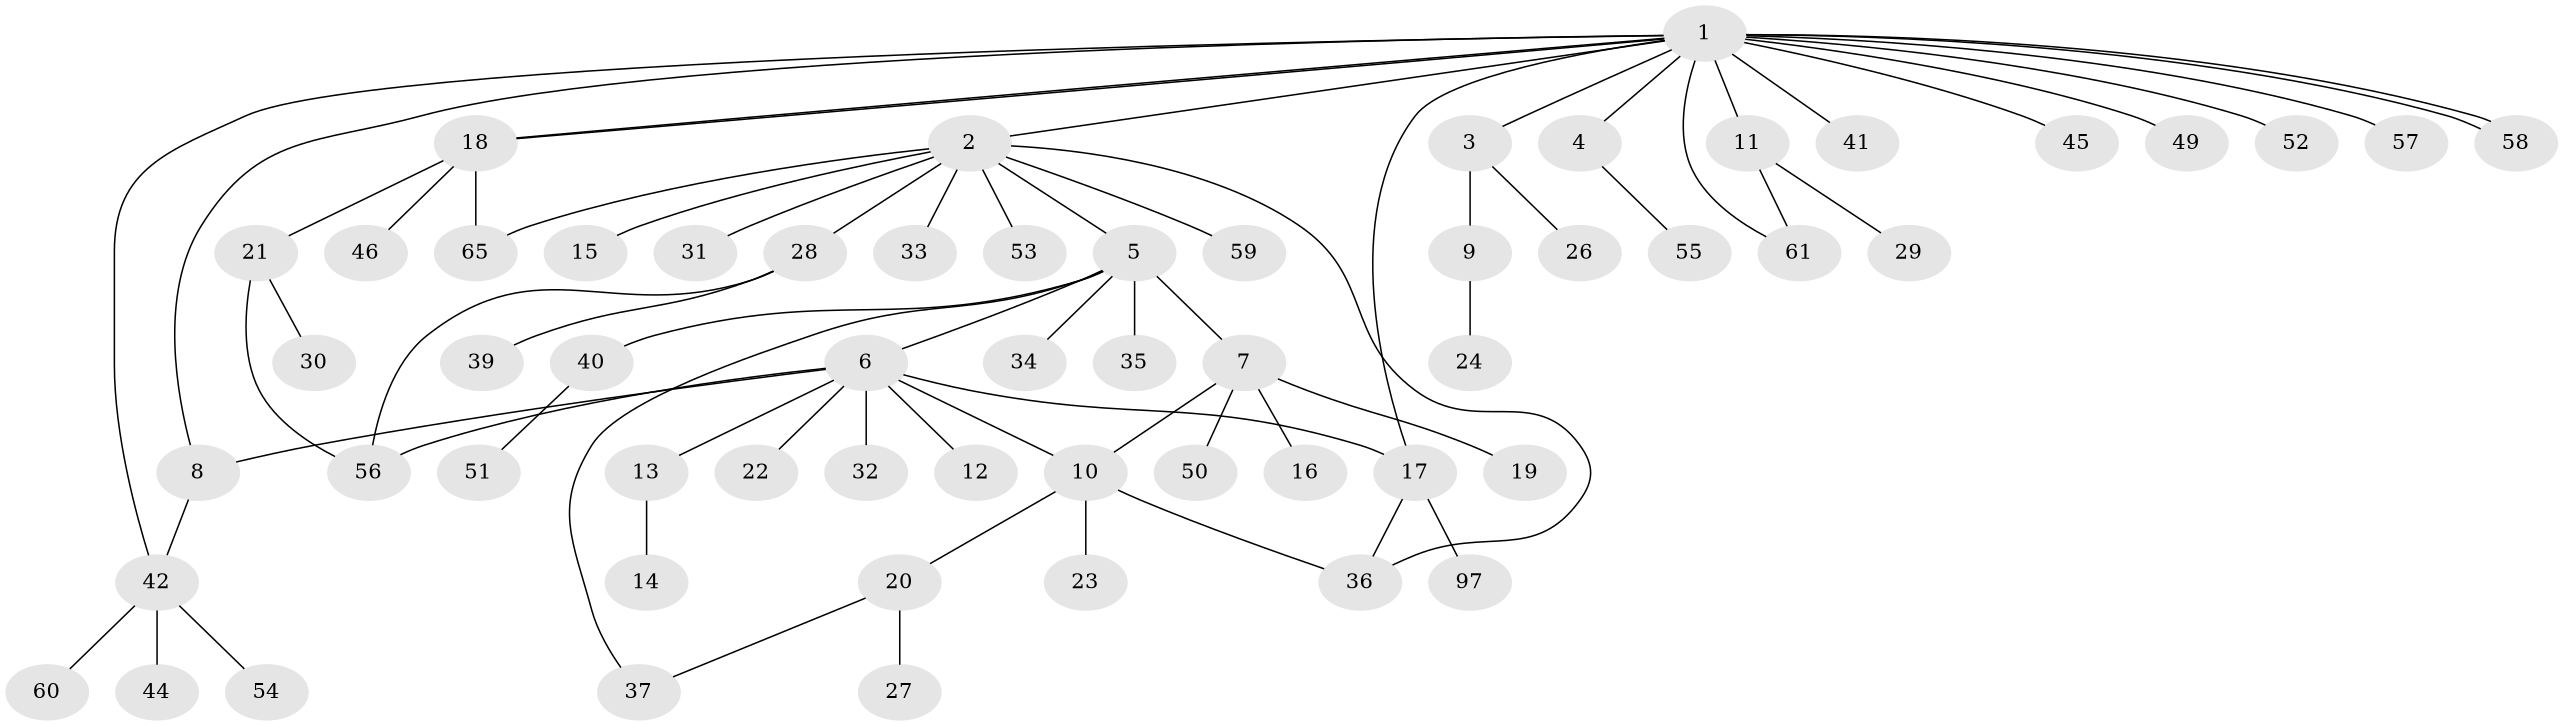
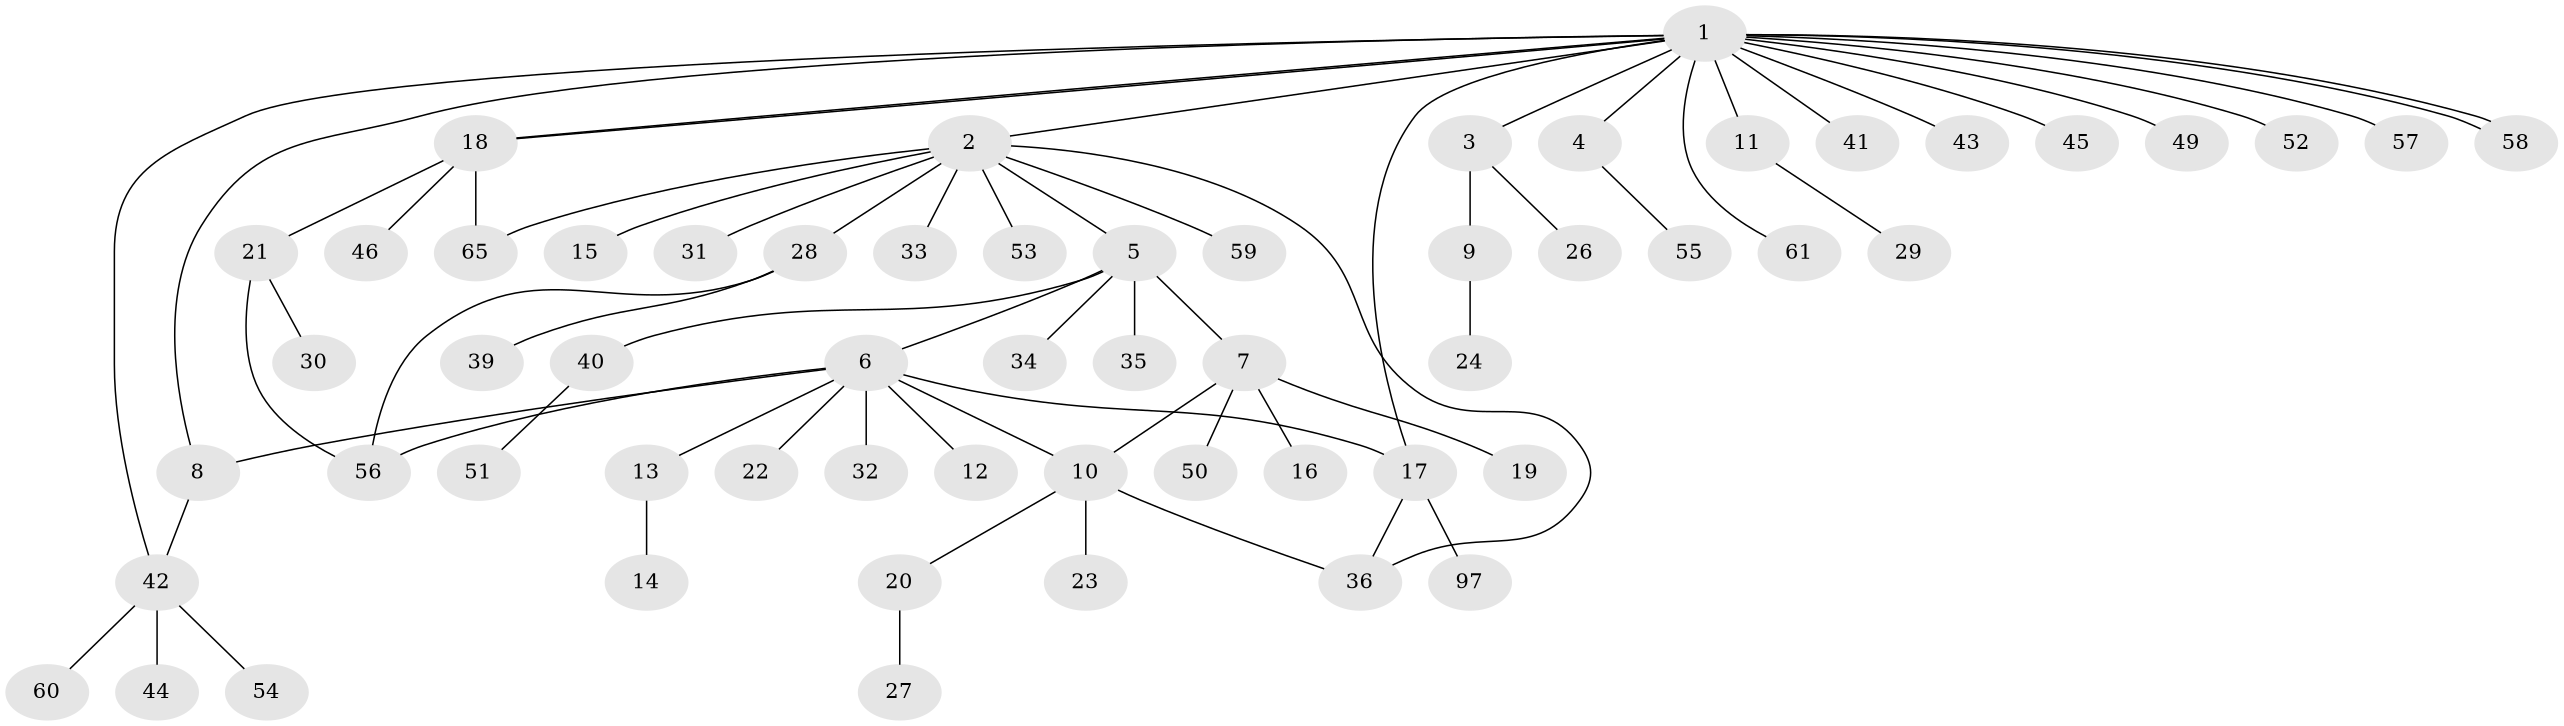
node "43": added
edge "11" -- "61": removed
node "37": removed
